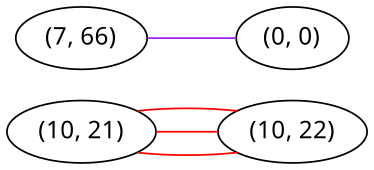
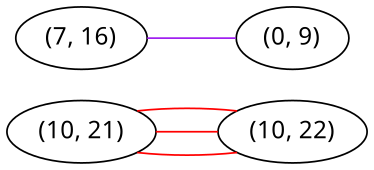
node "(7, 66)": label "(7, 66)" -> "(7, 16)"
node "(0, 0)": label "(0, 0)" -> "(0, 9)"
